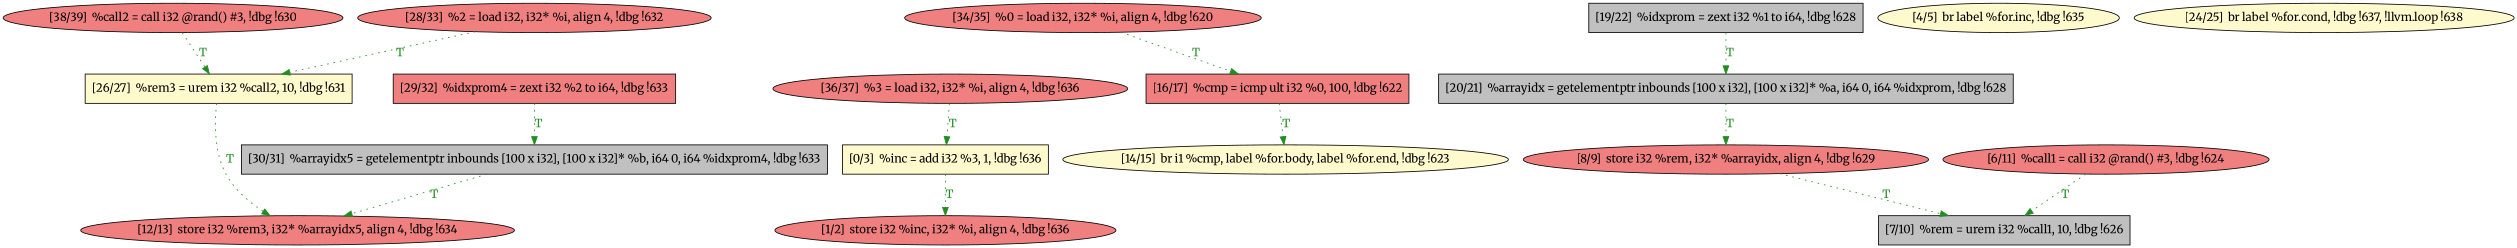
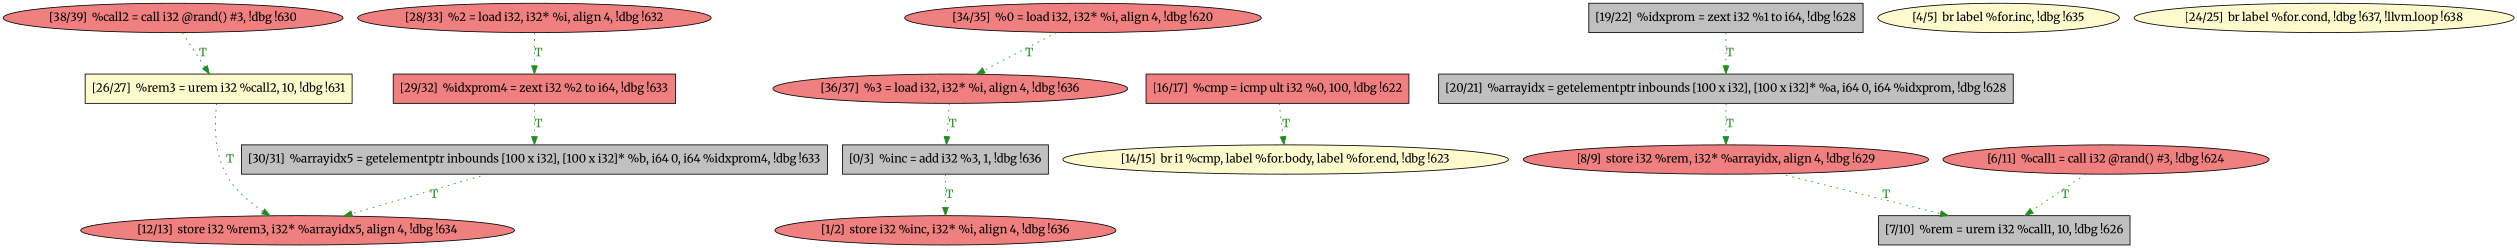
edge "[28/33]  %2 = load i32, i32* %i, align 4, !dbg !632" -> "[26/27]  %rem3 = urem i32 %call2, 10, !dbg !631": now "[28/33]  %2 = load i32, i32* %i, align 4, !dbg !632" -> "[29/32]  %idxprom4 = zext i32 %2 to i64, !dbg !633"
edge "[34/35]  %0 = load i32, i32* %i, align 4, !dbg !620" -> "[16/17]  %cmp = icmp ult i32 %0, 100, !dbg !622": now "[34/35]  %0 = load i32, i32* %i, align 4, !dbg !620" -> "[36/37]  %3 = load i32, i32* %i, align 4, !dbg !636"
node "[0/3]  %inc = add i32 %3, 1, !dbg !636": fillcolor lemonchiffon -> grey
